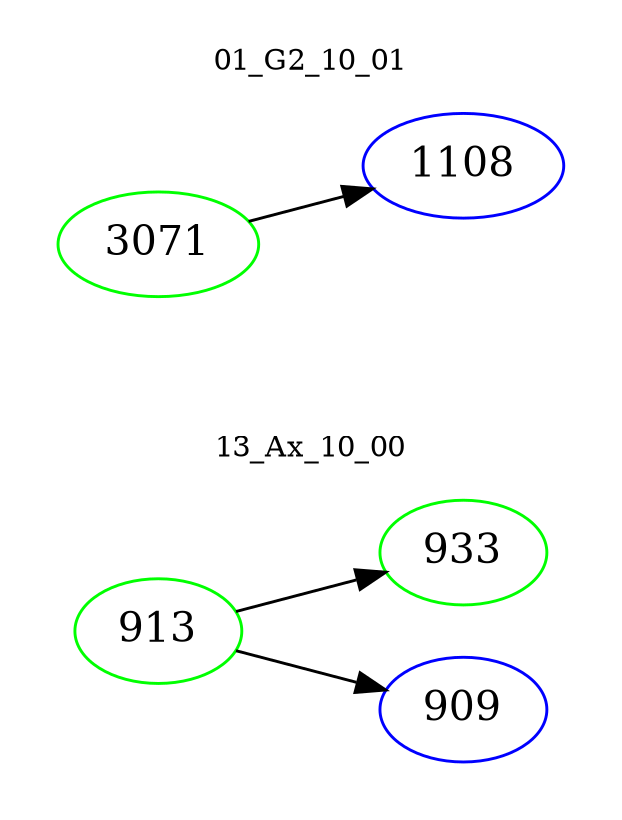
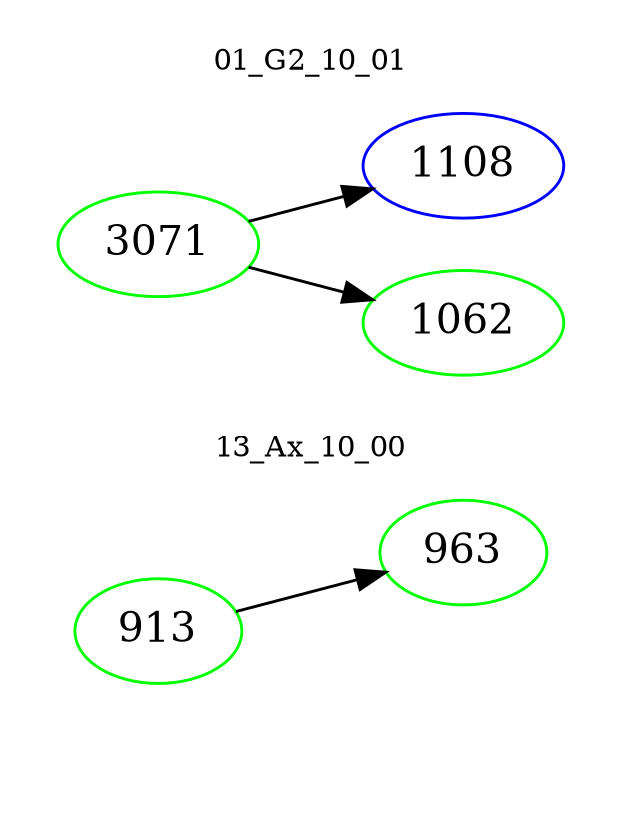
node "1062": added
node "933": label "933" -> "963"
node "909": removed
